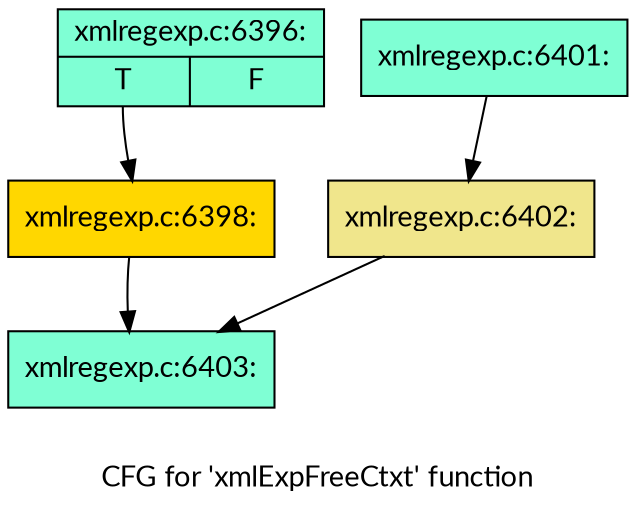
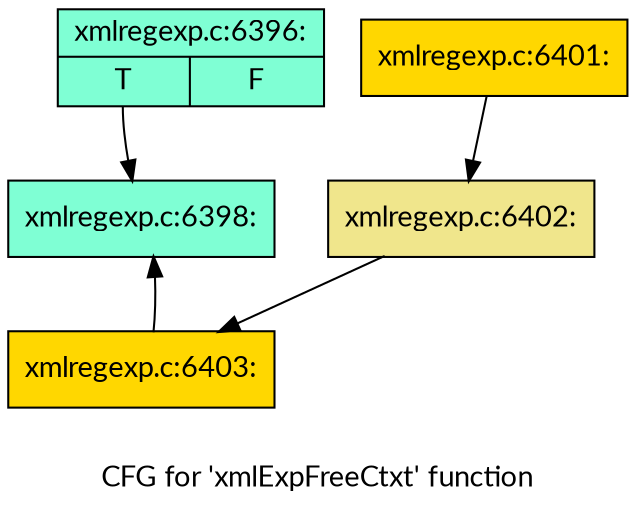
node "xmlregexp.c:6401:": fillcolor aquamarine -> gold
node "xmlregexp.c:6398:": fillcolor gold -> aquamarine
edge "xmlregexp.c:6398:" -> "xmlregexp.c:6403:": reversed
node "xmlregexp.c:6403:": fillcolor aquamarine -> gold
